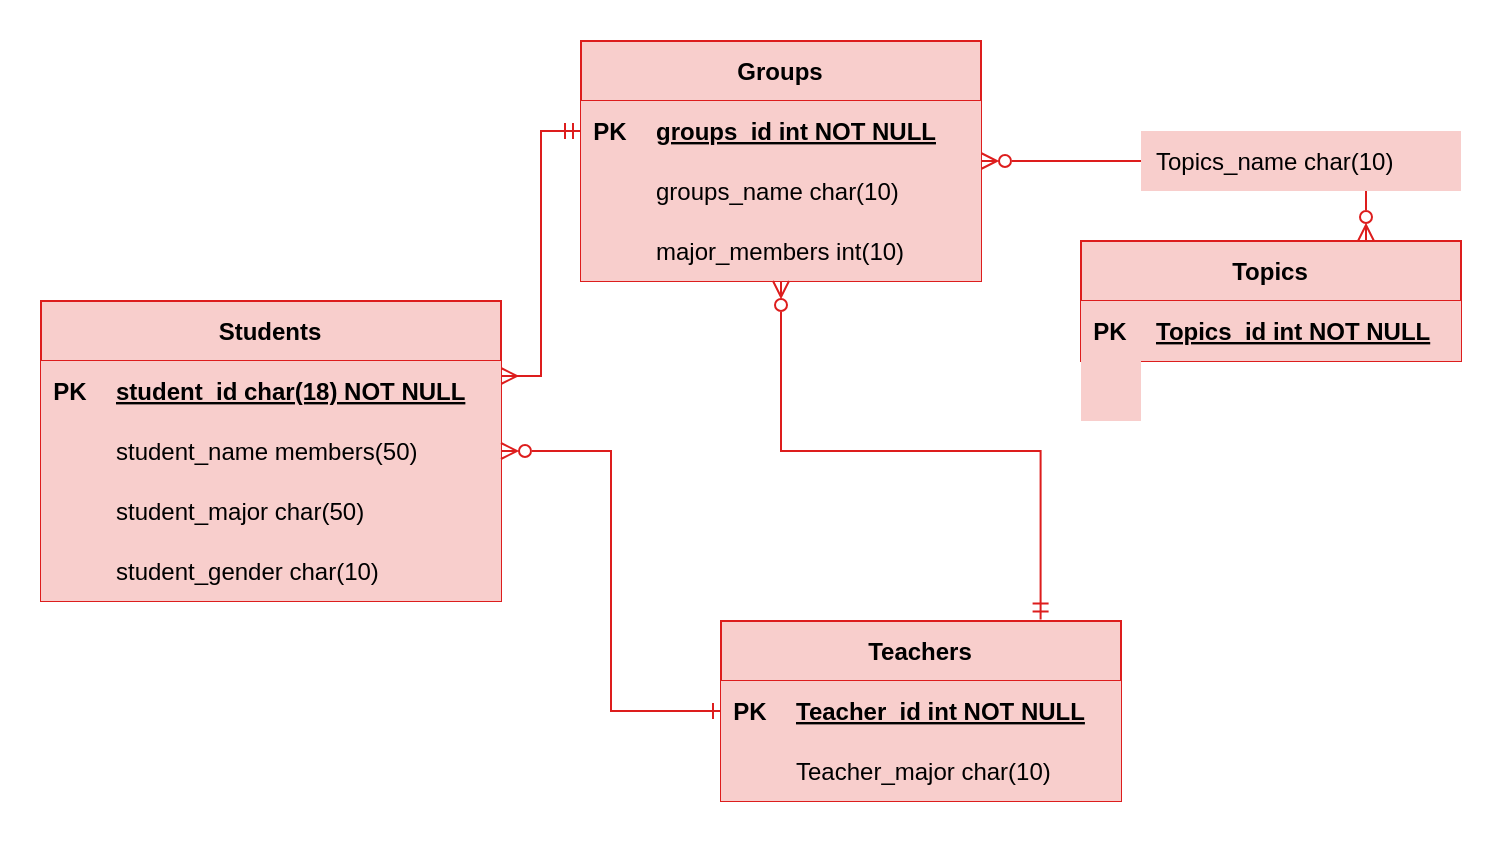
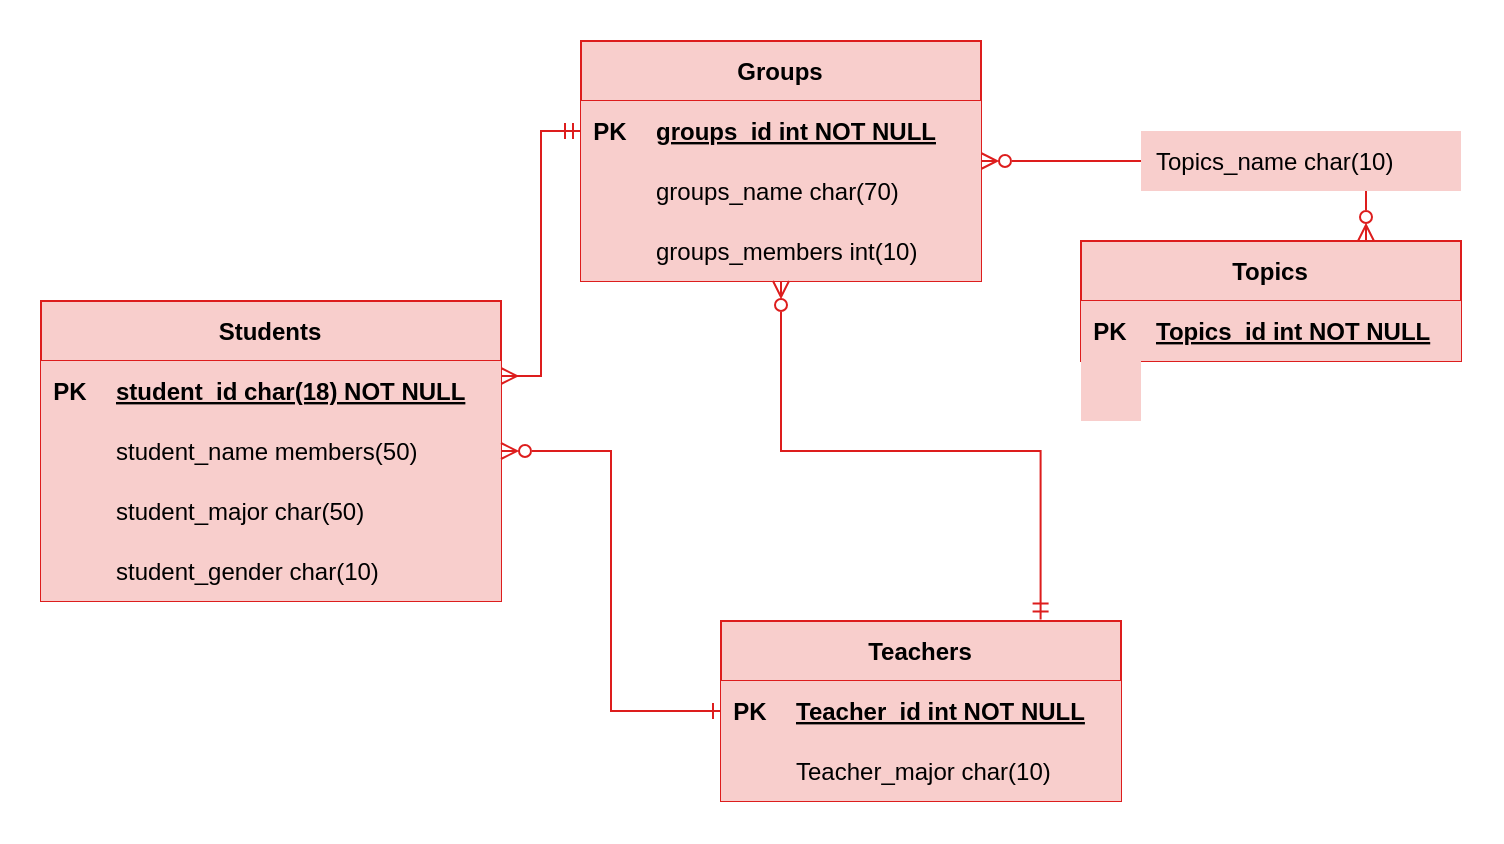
node "groups_name char(10)": label "groups_name char(10)" -> "groups_name char(70)"
node "major_members int(10)": label "major_members int(10)" -> "groups_members int(10)"
